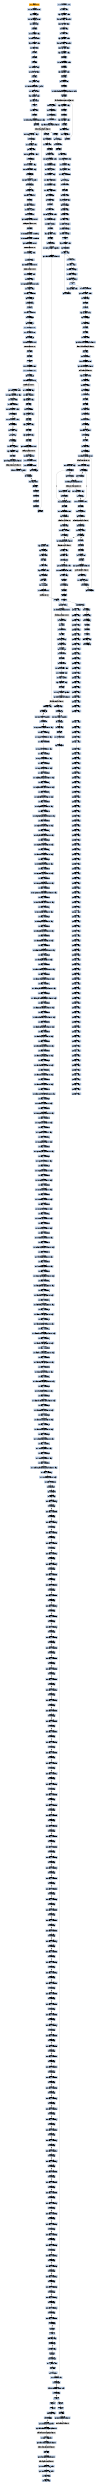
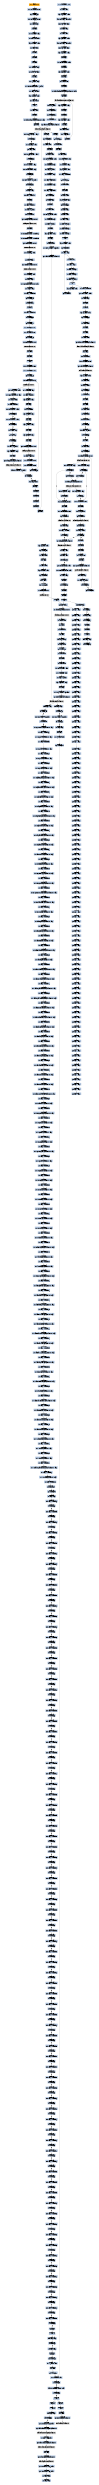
node "0x0000002e addb %al, (%eax)": added
